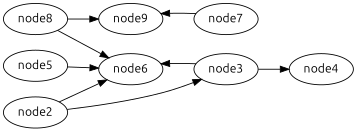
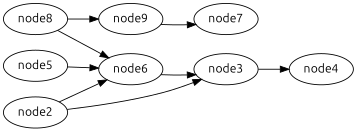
edge "node7" -> "node9": reversed
edge "node3" -> "node6": reversed
